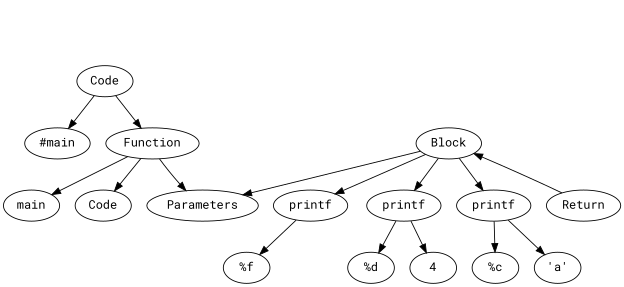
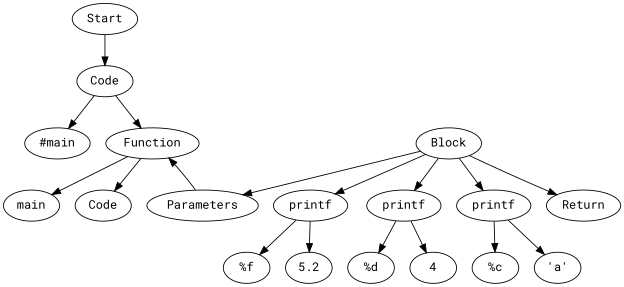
node "Start": added
edge "Function" -> "Parameters": reversed
edge "Return" -> "Block": reversed
node "5.2": added
